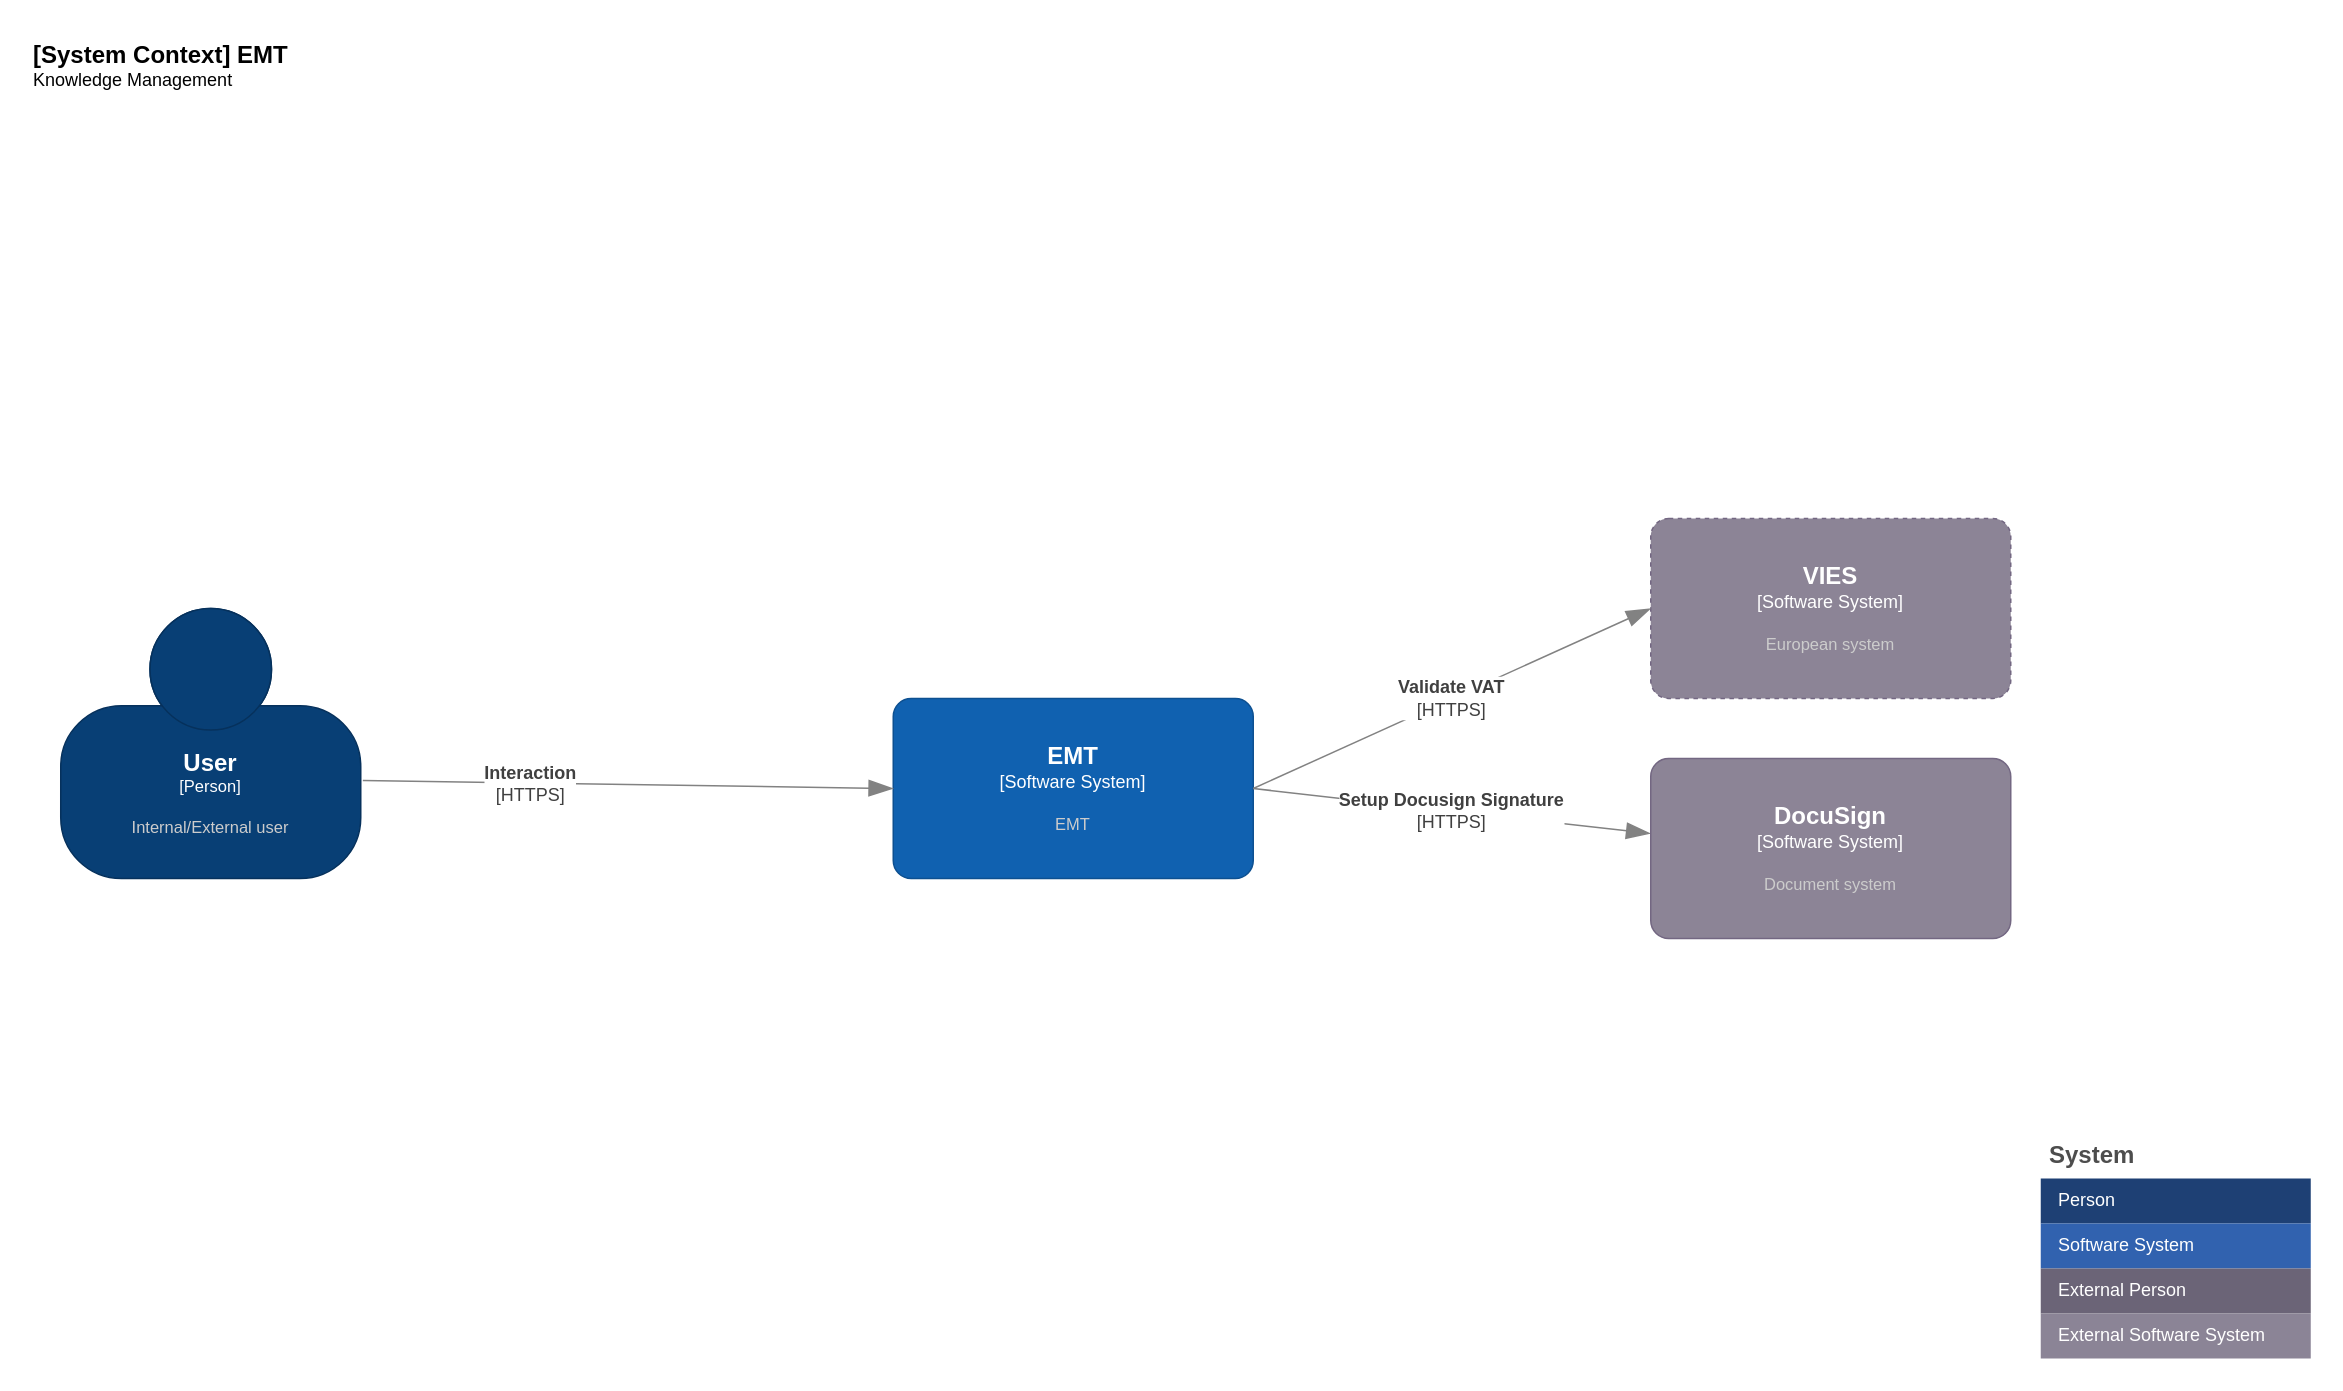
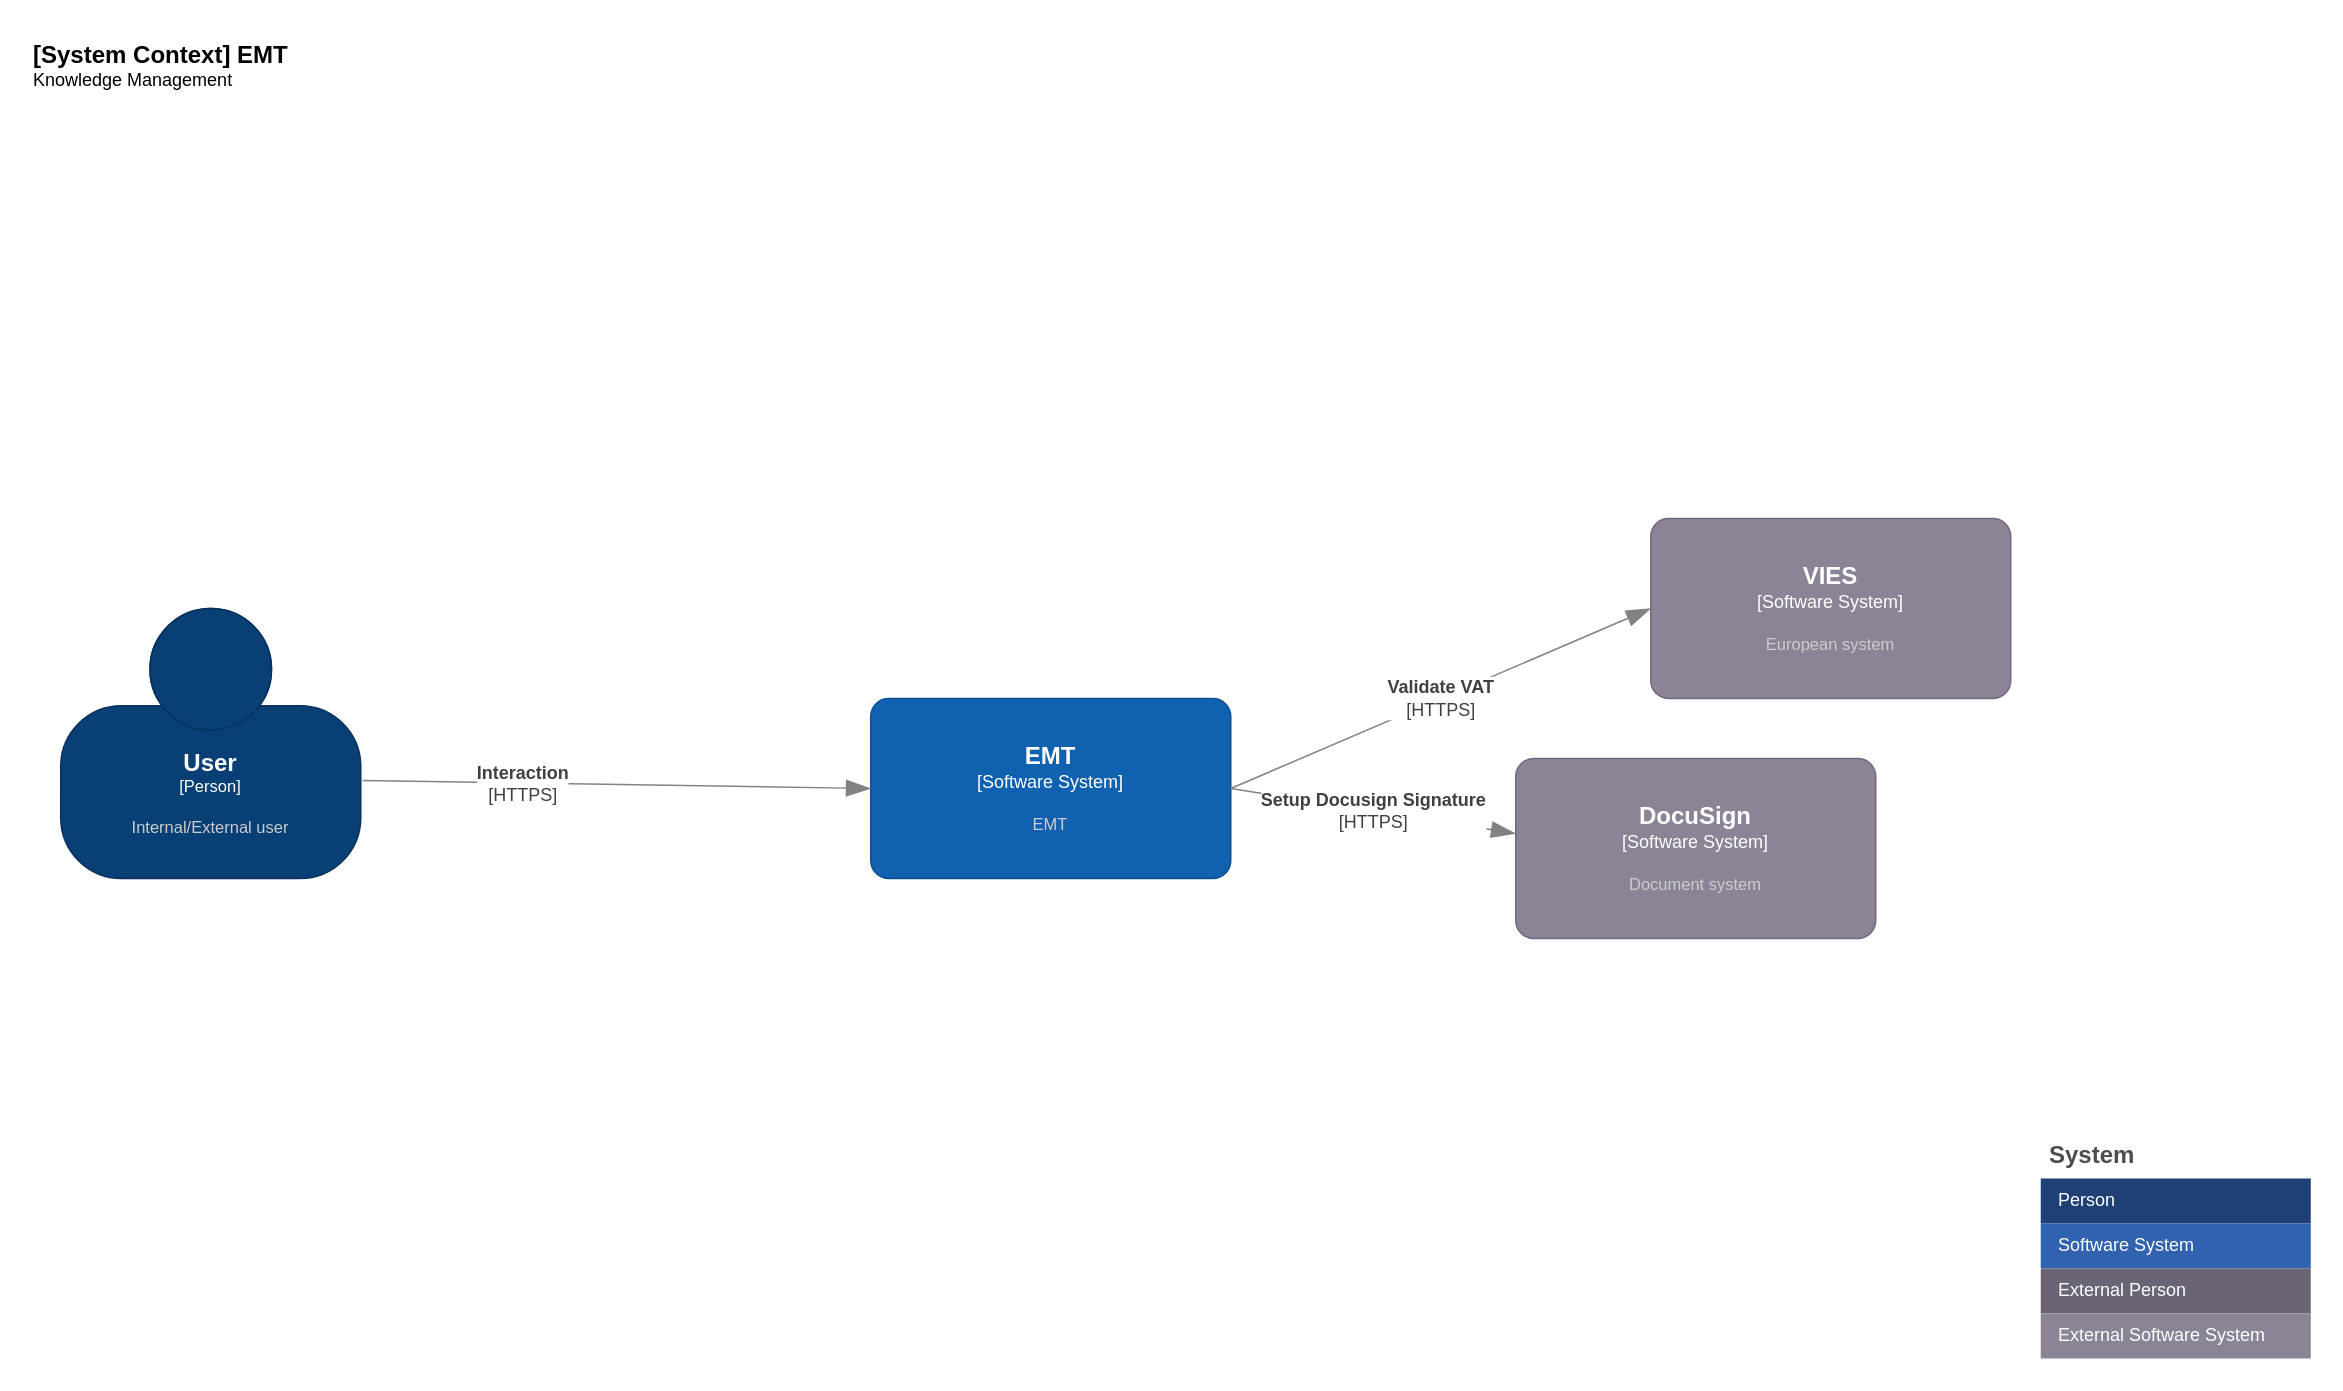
node "VIES [Software System] European system": style dashed -> solid
node "EMT [Software System] EMT": moved (1073, 788) -> (1051, 788)
node "DocuSign [Software System] Document system": moved (1831, 848) -> (1696, 848)
